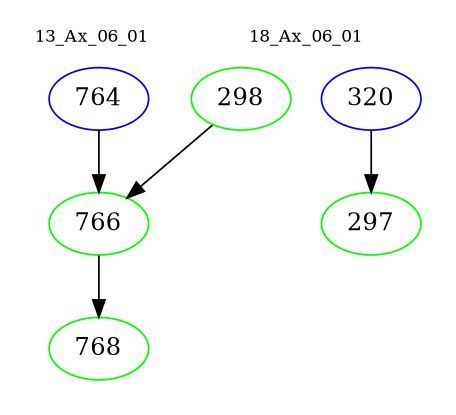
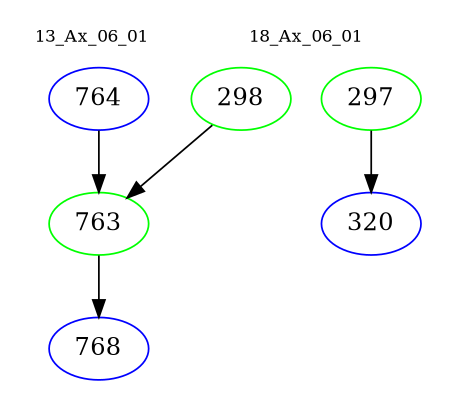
edge "320" -> "297": reversed
node "766": label "766" -> "763"
node "768": color green -> blue
